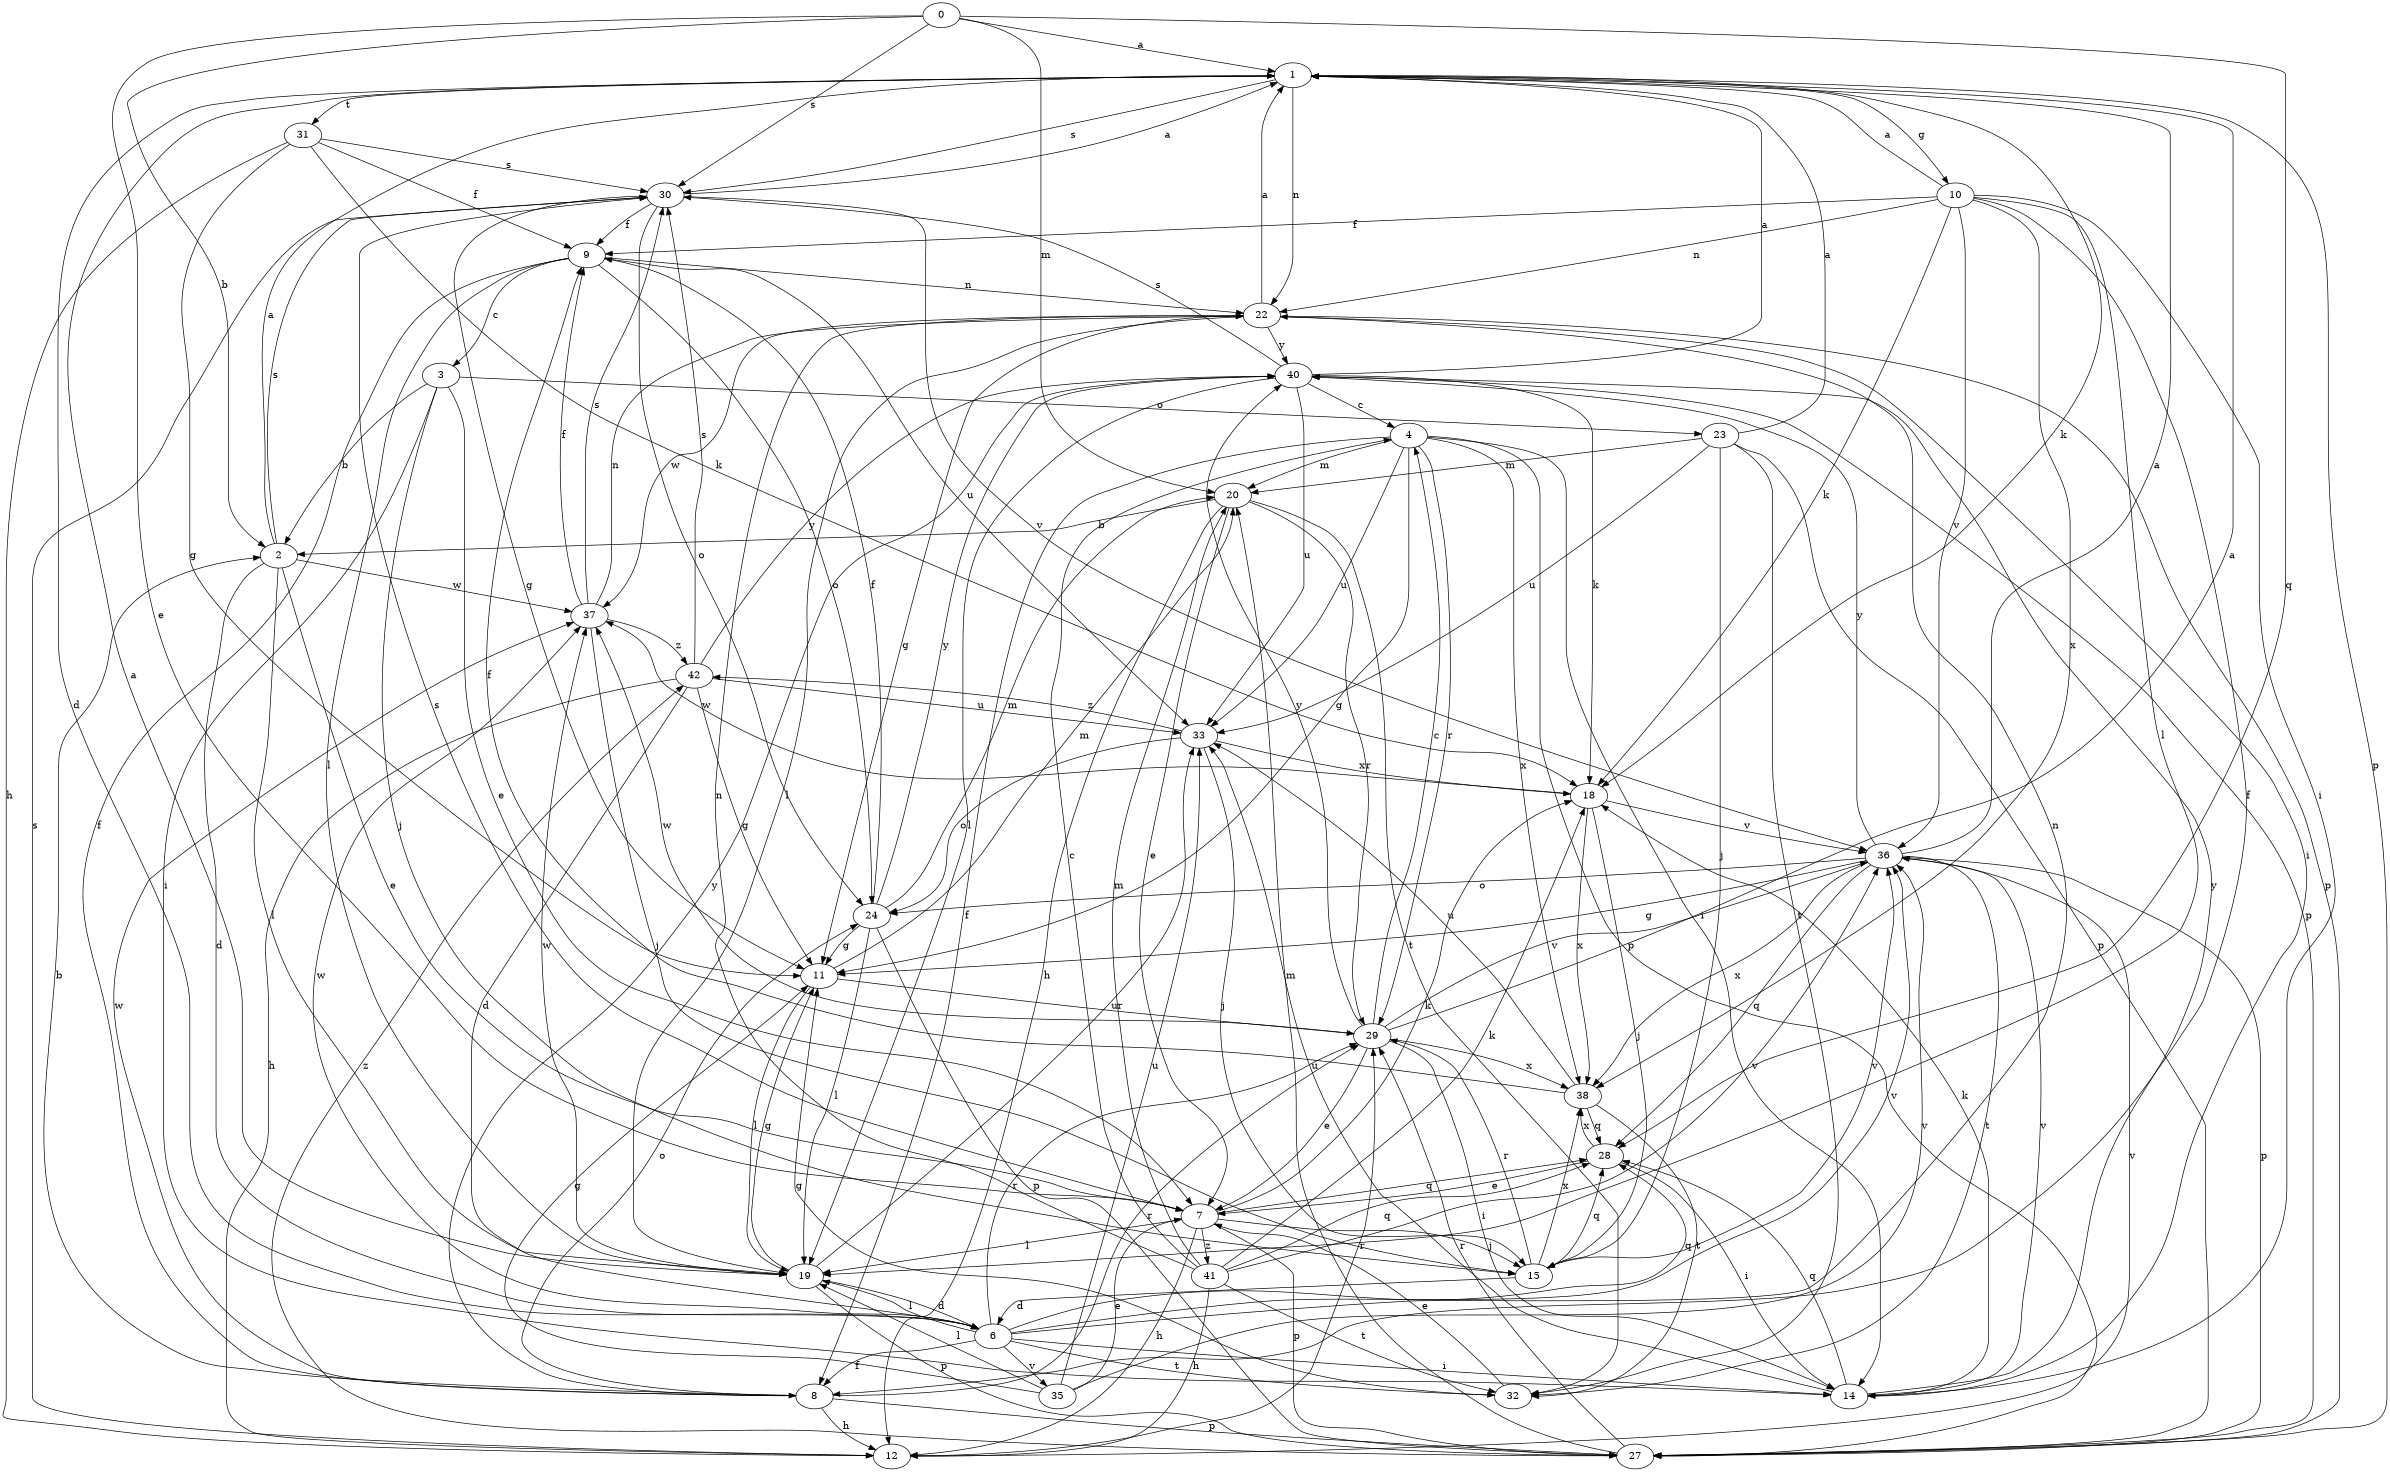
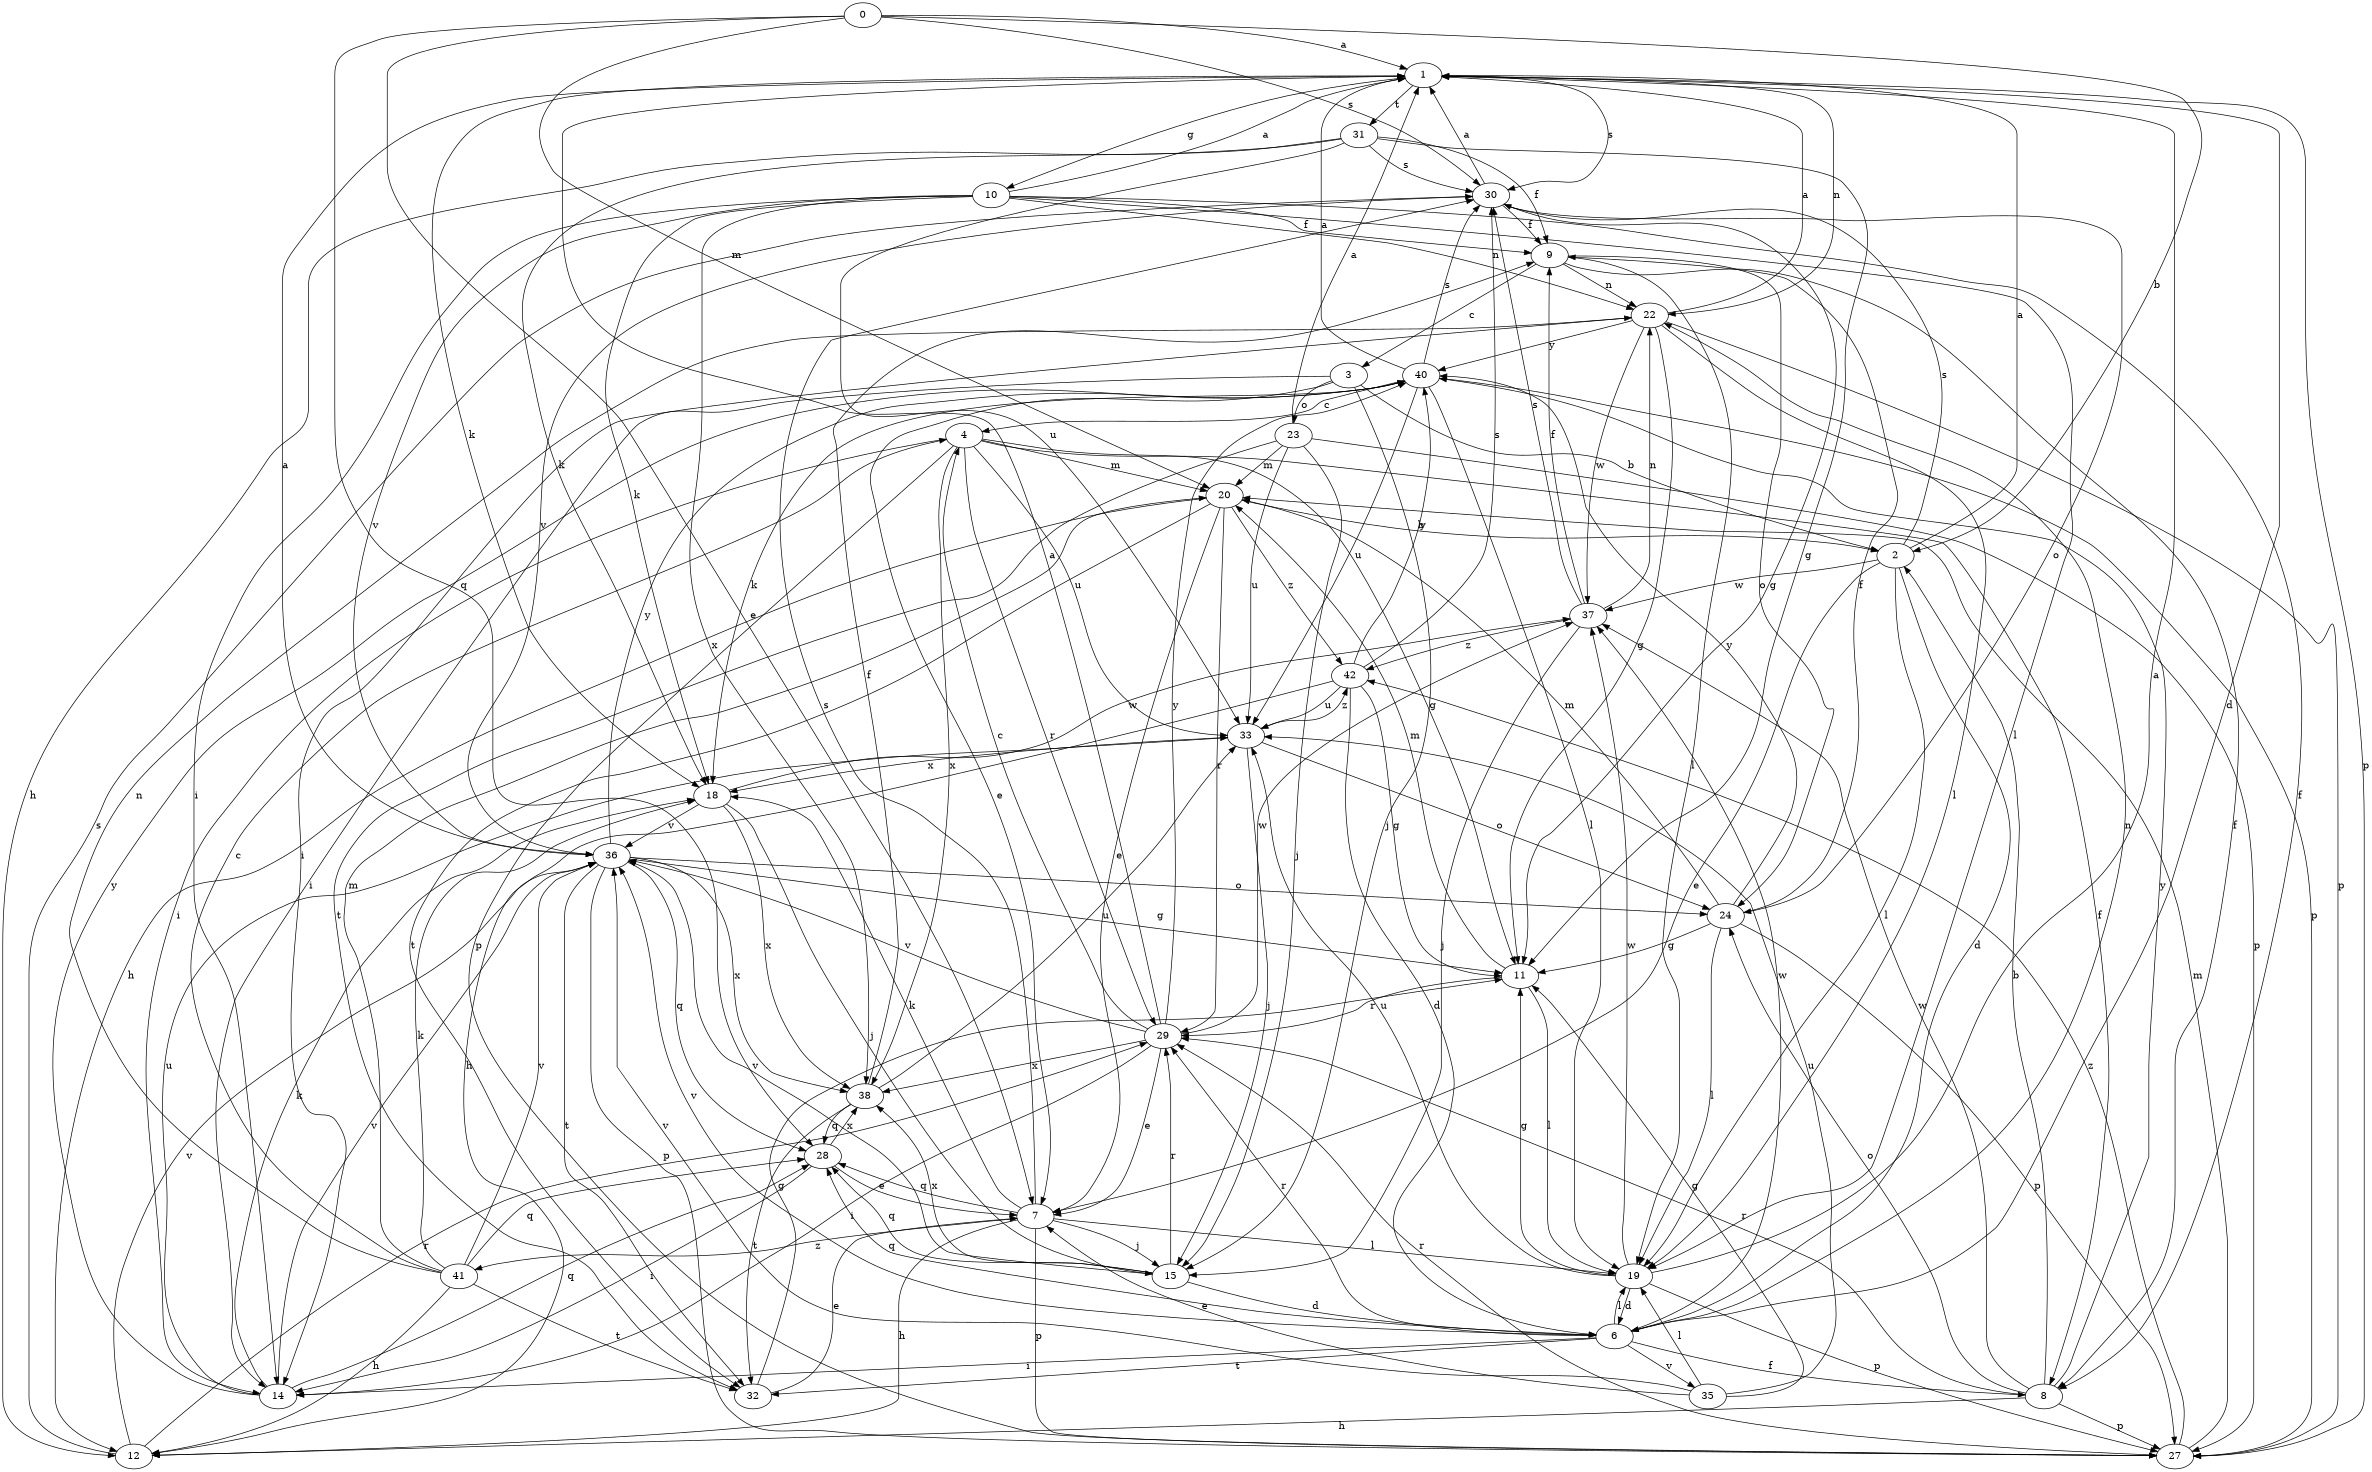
edge "9" -> "33": now "31" -> "33"
edge "20" -> "42": added, label "z"
